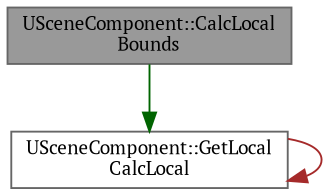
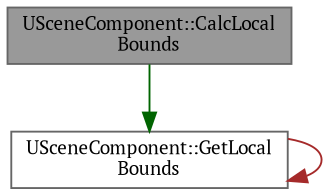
node "USceneComponent::GetLocal CalcLocal": label "USceneComponent::GetLocal CalcLocal" -> "USceneComponent::GetLocal Bounds"
